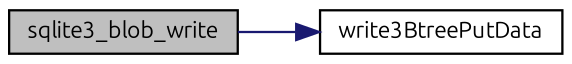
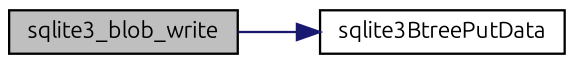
node "write3BtreePutData": label "write3BtreePutData" -> "sqlite3BtreePutData"
